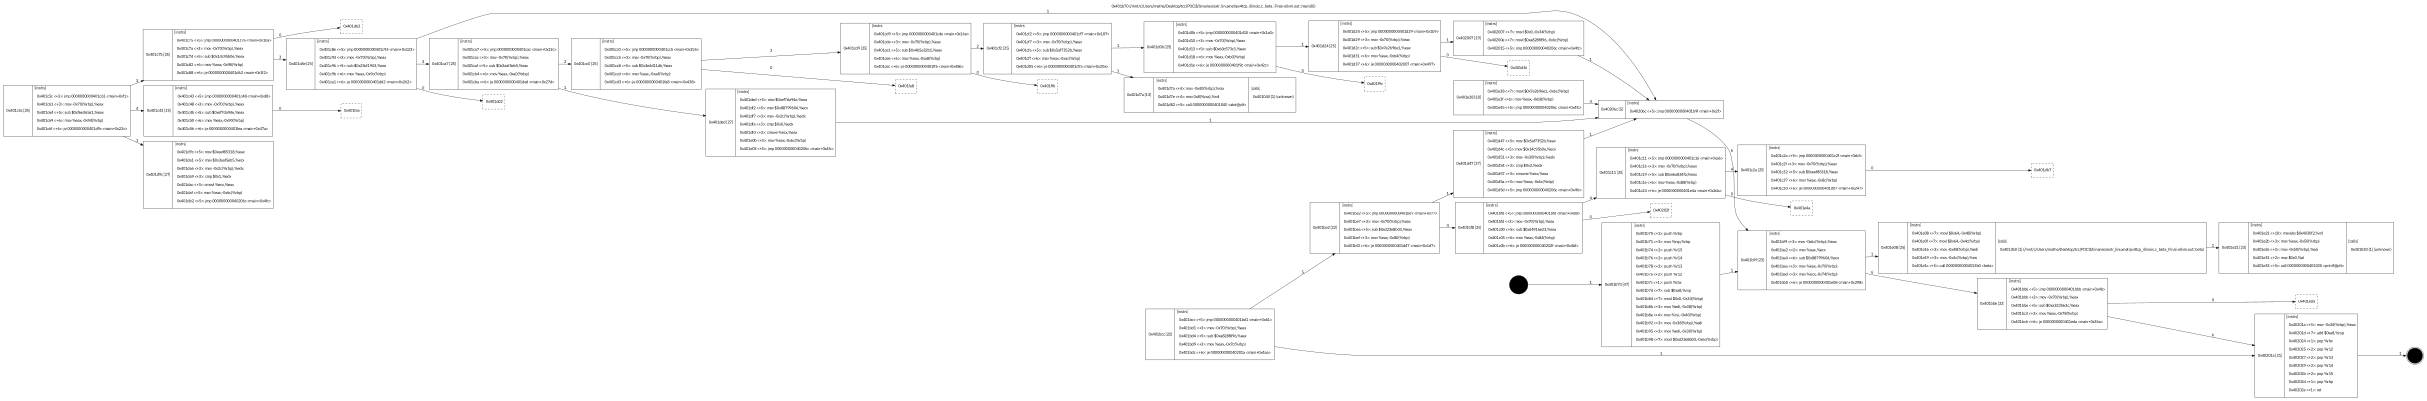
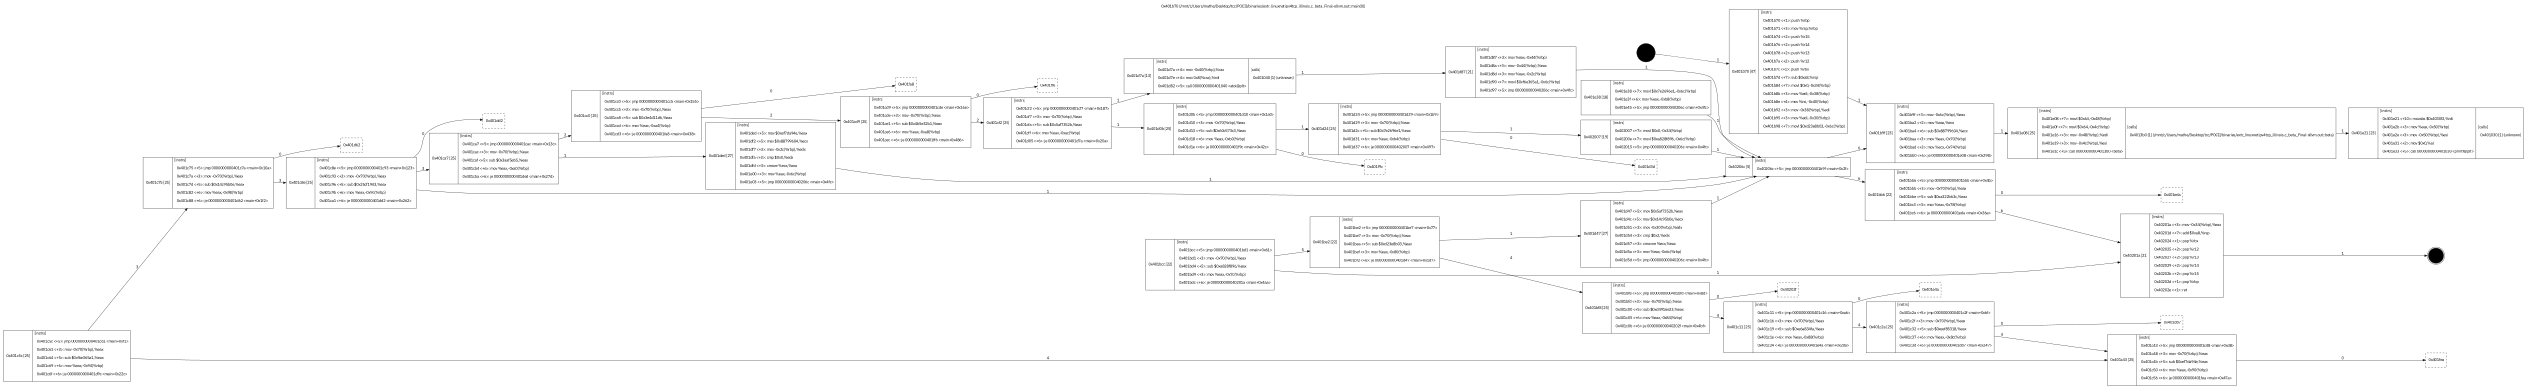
node "0x401d87 [21]": added
edge "0x401e38 [18]" -> "0x40206c [5]": label " 4" -> " 1"
node "0x401d9c [27]": removed
edge "0x401b9f [23]" -> "0x401bb6 [22]": now "0x40206c [5]" -> "0x401bb6 [22]"
edge "0x401c2a [25]" -> "0x401c43 [25]": added, label "4"
